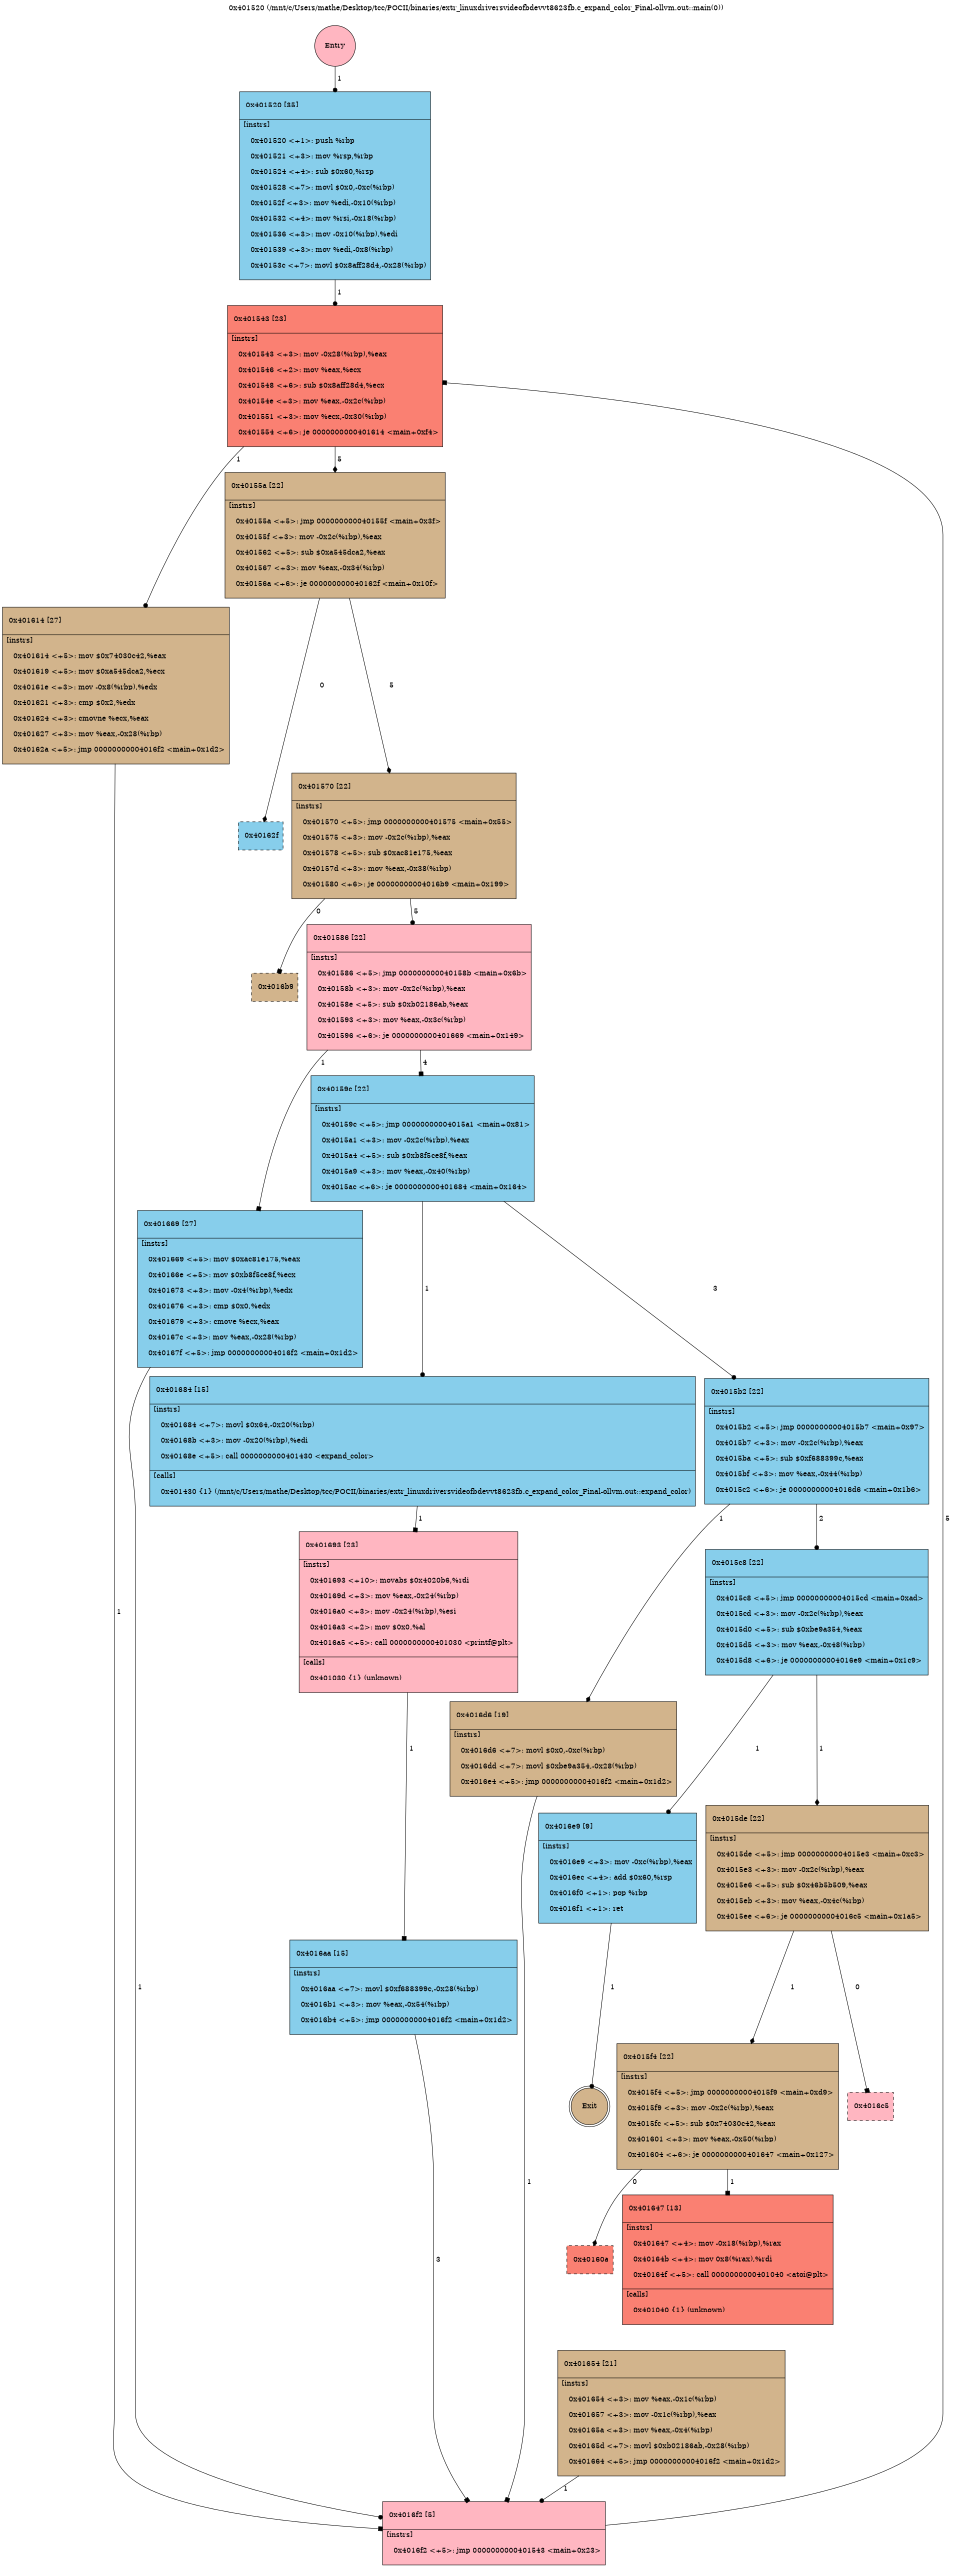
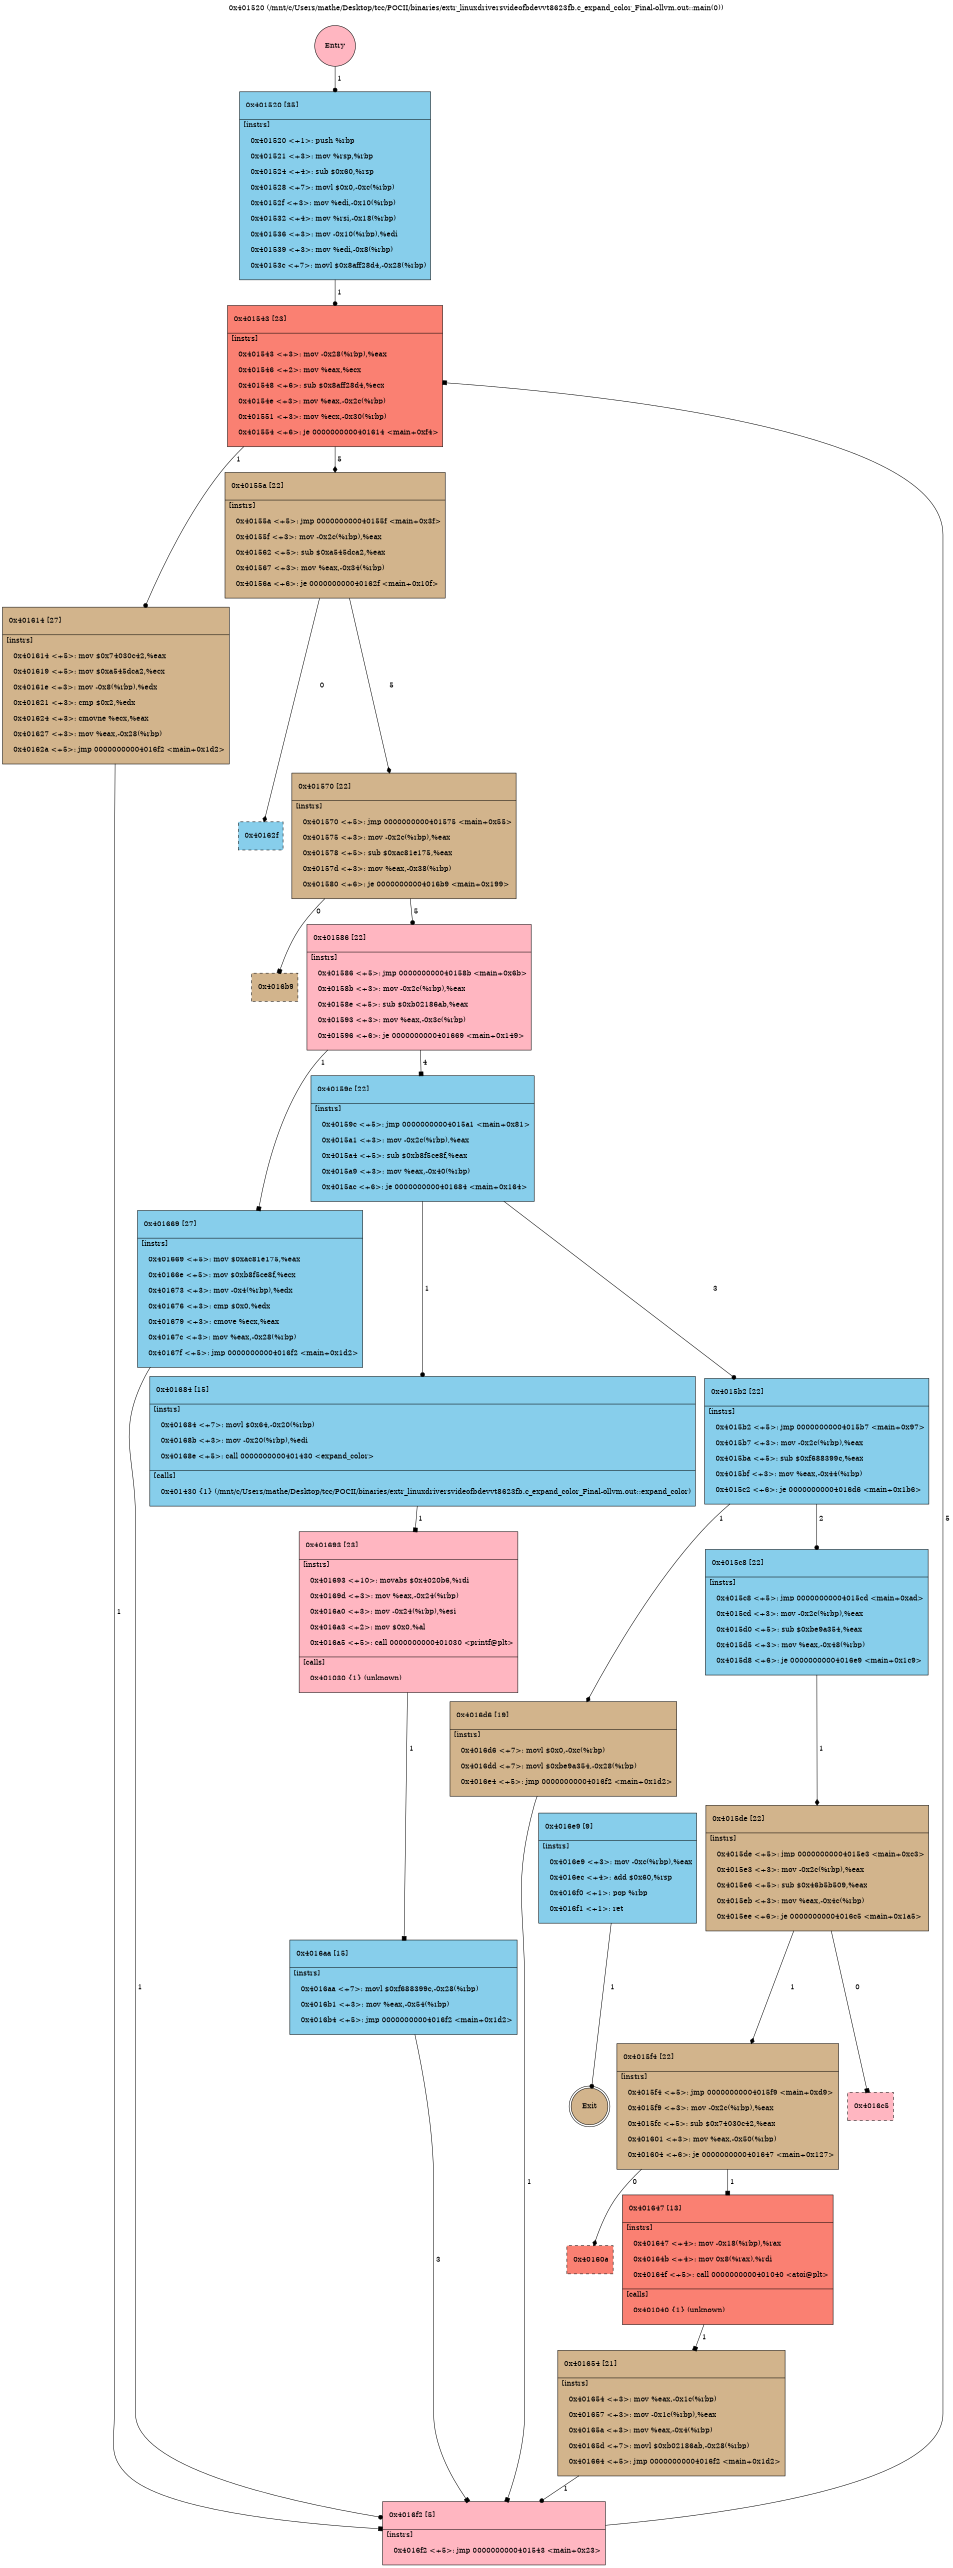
edge "0x4015c8 [22]" -> "0x4016e9 [9]": removed, label "1"
edge "0x401647 [13]" -> "0x401654 [21]": added, label "1"
